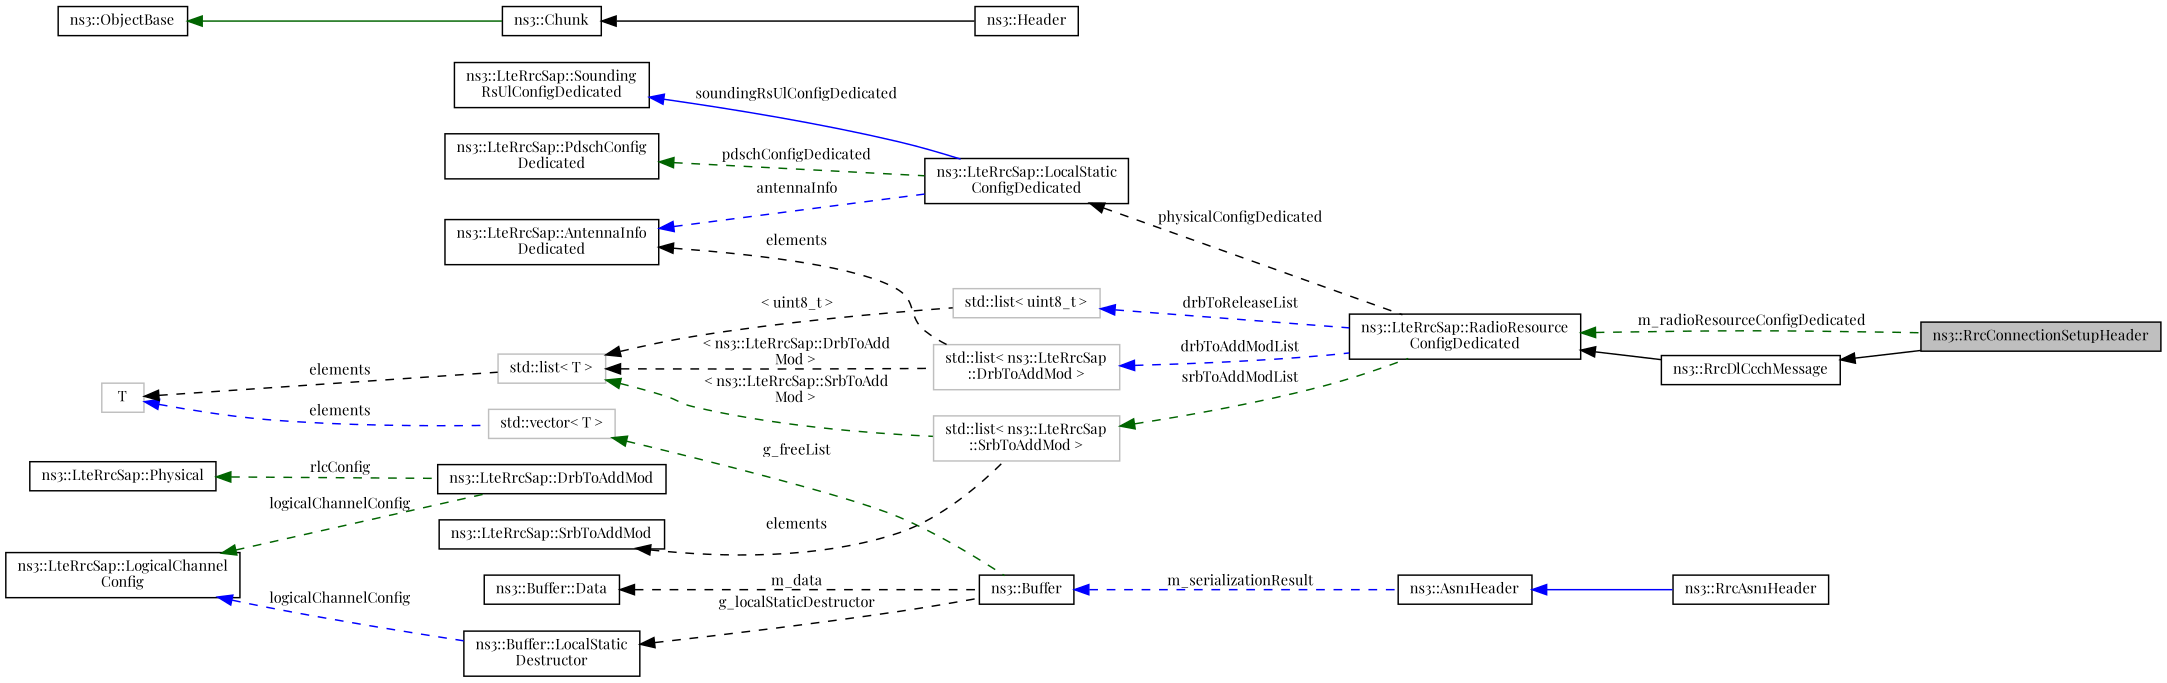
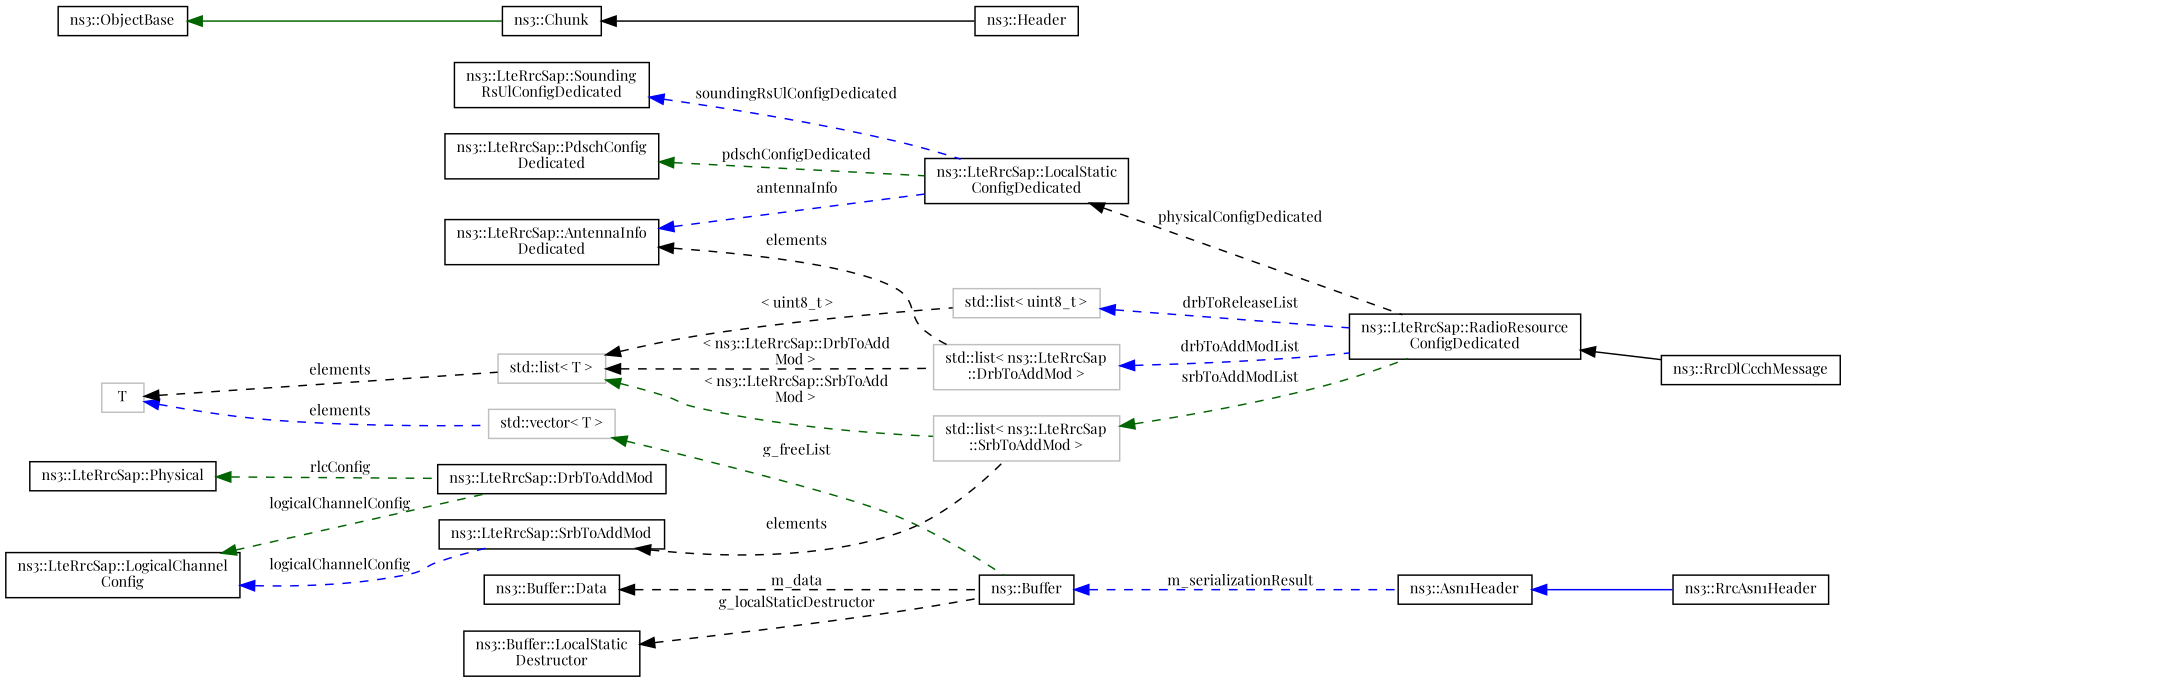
edge "ns3::LteRrcSap::LocalStatic ConfigDedicated" -> "ns3::LteRrcSap::Sounding RsUlConfigDedicated": style solid -> dashed
node "ns3::RrcConnectionSetupHeader": removed
edge "ns3::Buffer::LocalStatic Destructor" -> "ns3::LteRrcSap::LogicalChannel Config": now "ns3::LteRrcSap::SrbToAddMod" -> "ns3::LteRrcSap::LogicalChannel Config"
